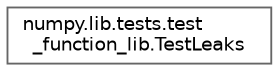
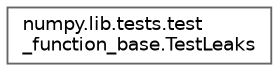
node "numpy.lib.tests.test _function_lib.TestLeaks": label "numpy.lib.tests.test _function_lib.TestLeaks" -> "numpy.lib.tests.test _function_base.TestLeaks"
